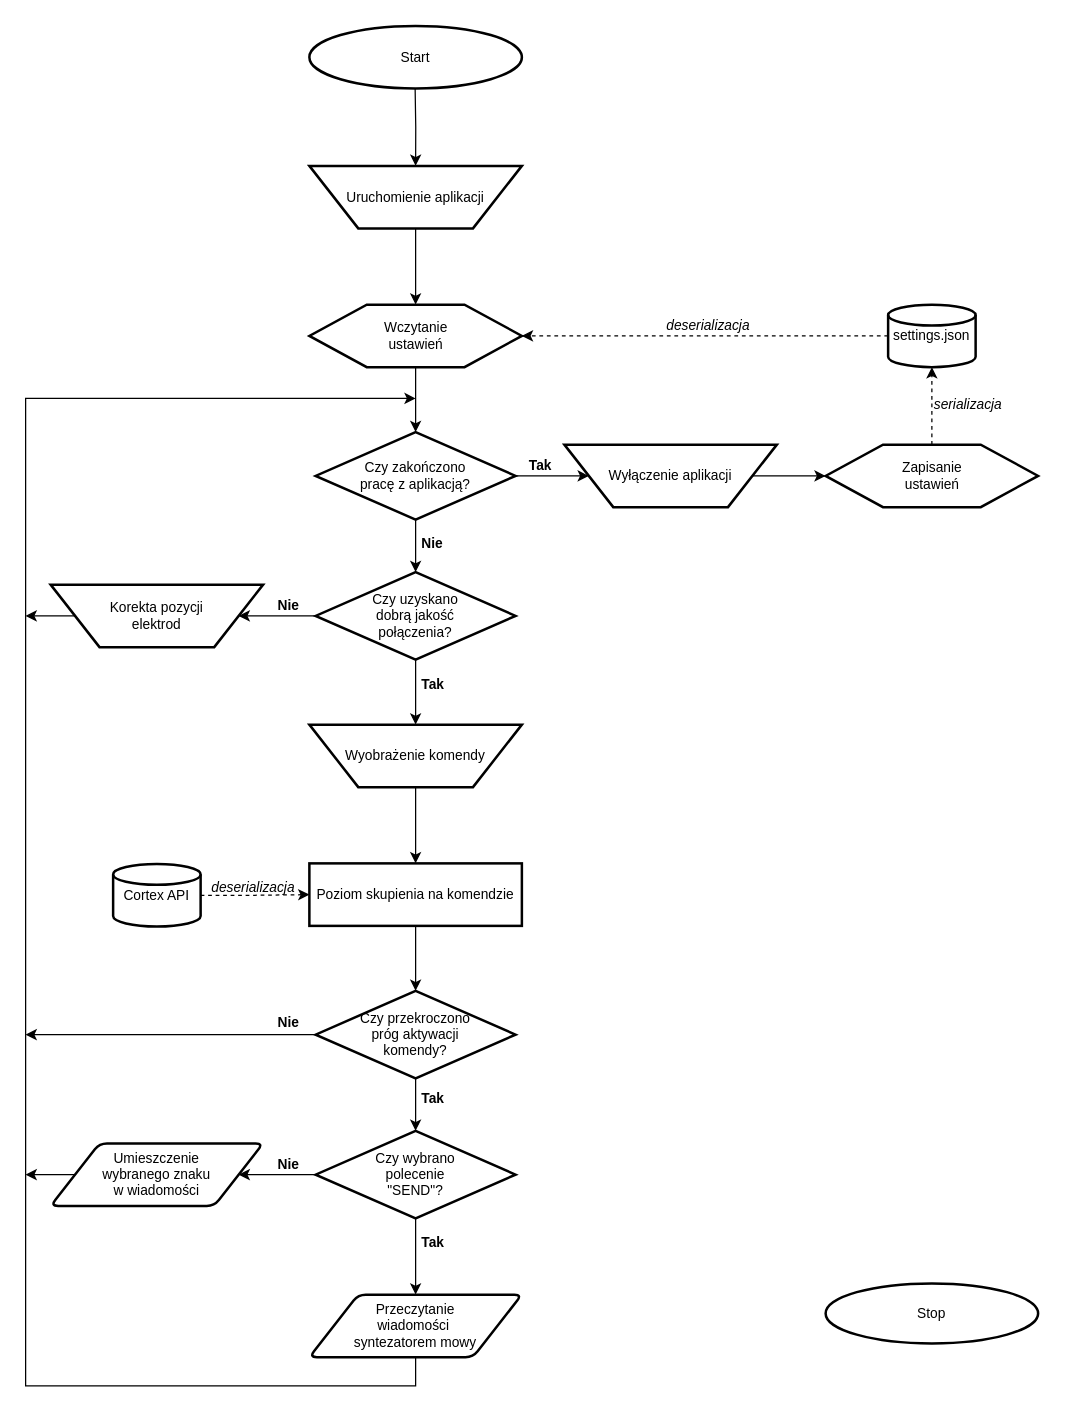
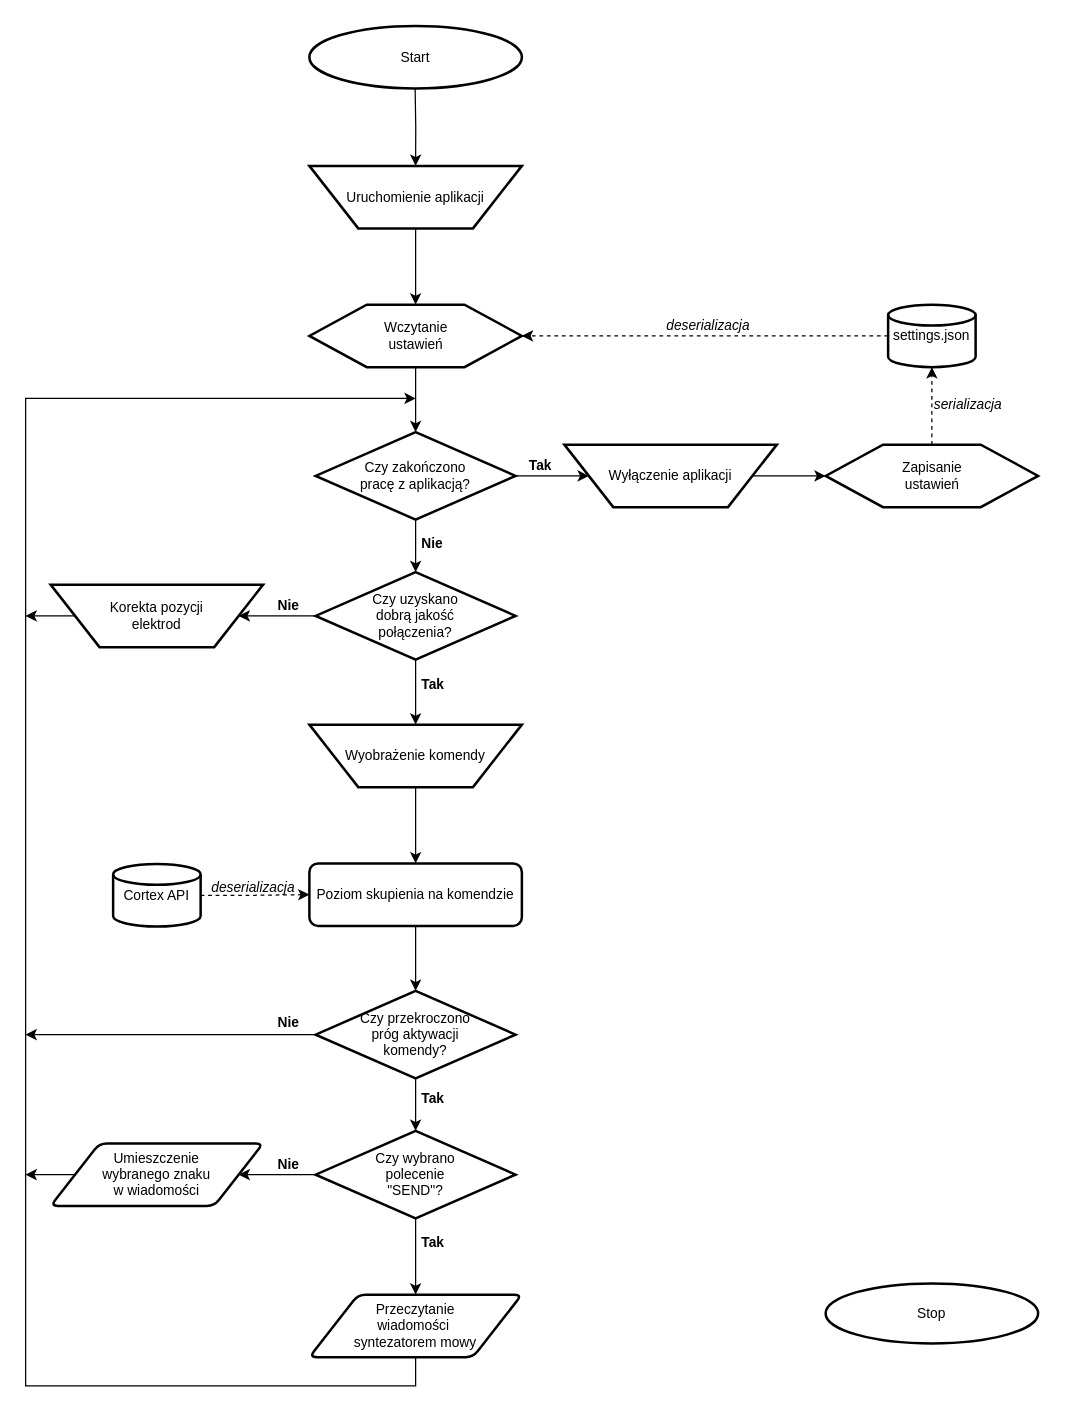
node "Poziom skupienia na komendzie": shape rectangle -> rounded rectangle
